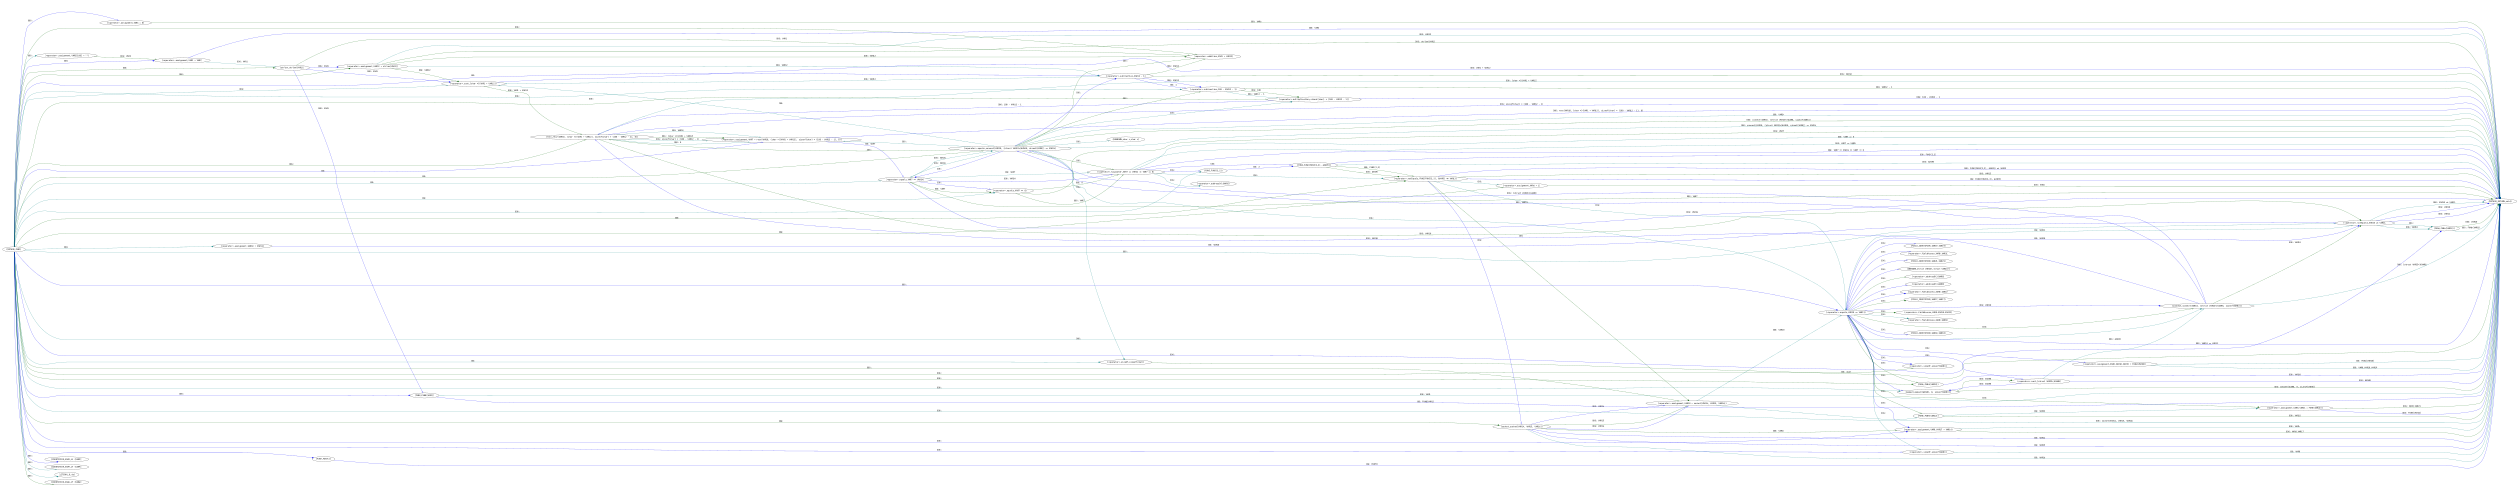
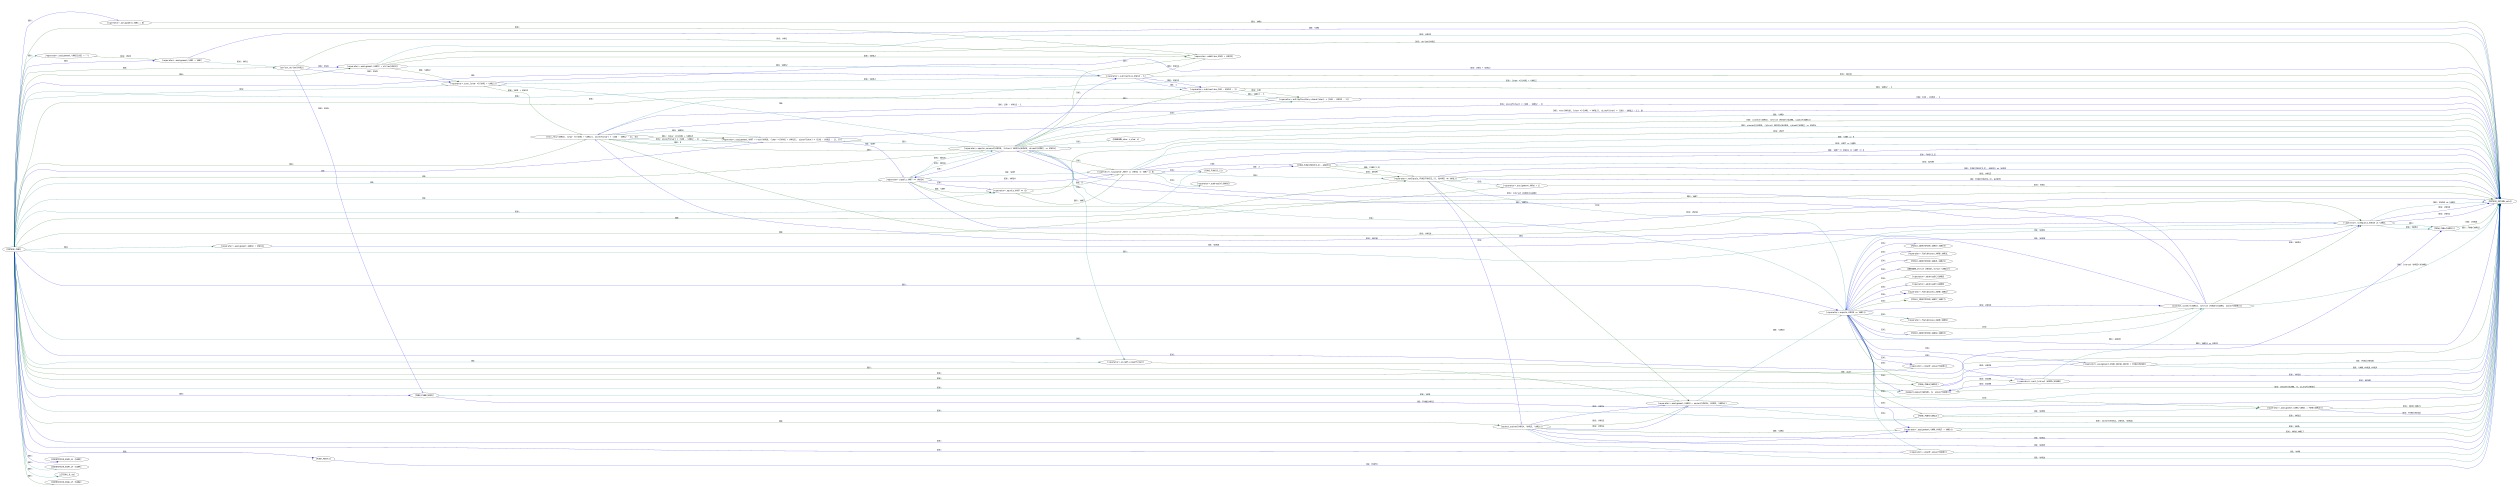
node "(<operator>.fieldAccess,VAR8.VAR18.VAR19)": removed
edge "(FUN4,FUN4(VAR20))" -> "(<operator>.assignment,VAR8.VAR18.VAR19 = FUN4(VAR20))": added, label "DDG: VAR20"
